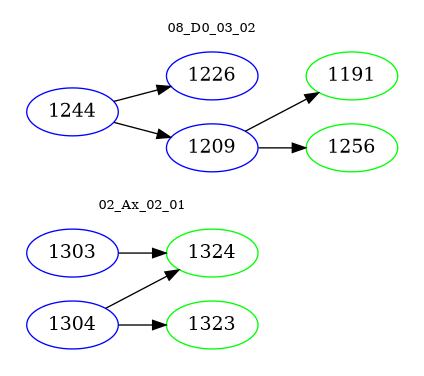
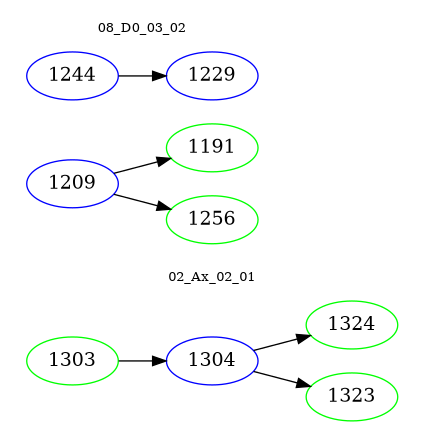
node "1226": label "1226" -> "1229"
edge "1244" -> "1209": removed
node "1303": color blue -> green
edge "1303" -> "1324": now "1303" -> "1304"
